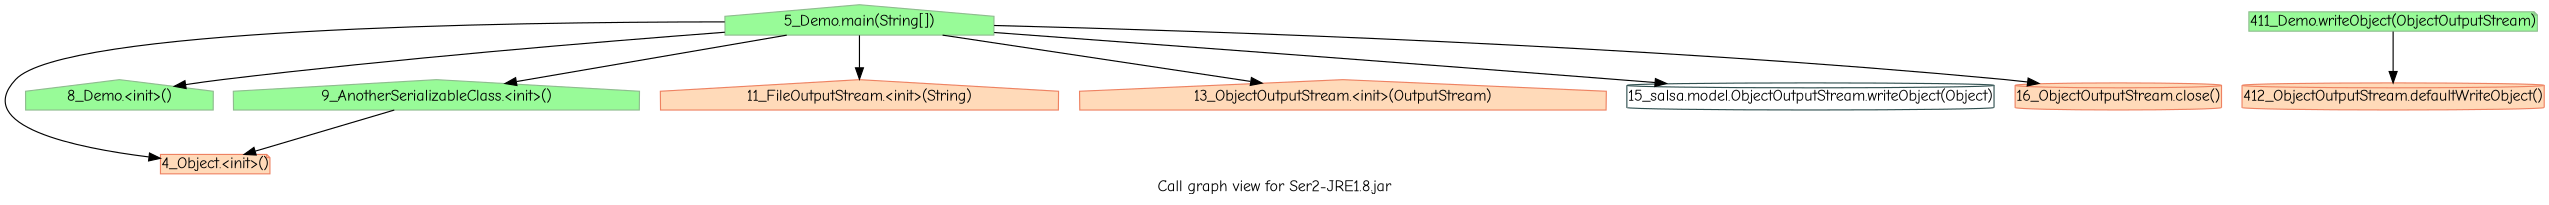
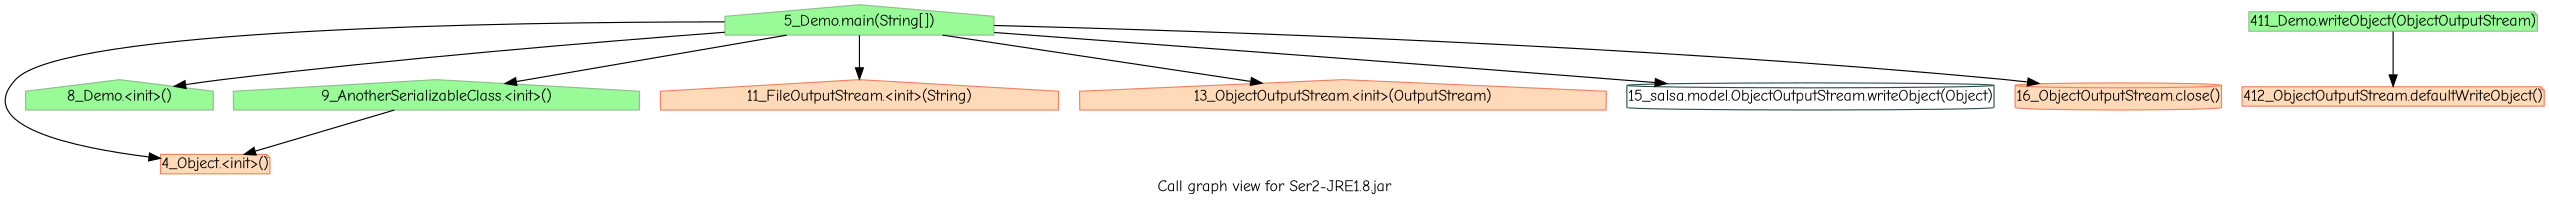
node "412_ObjectOutputStream.defaultWriteObject()": shape cylinder -> note
